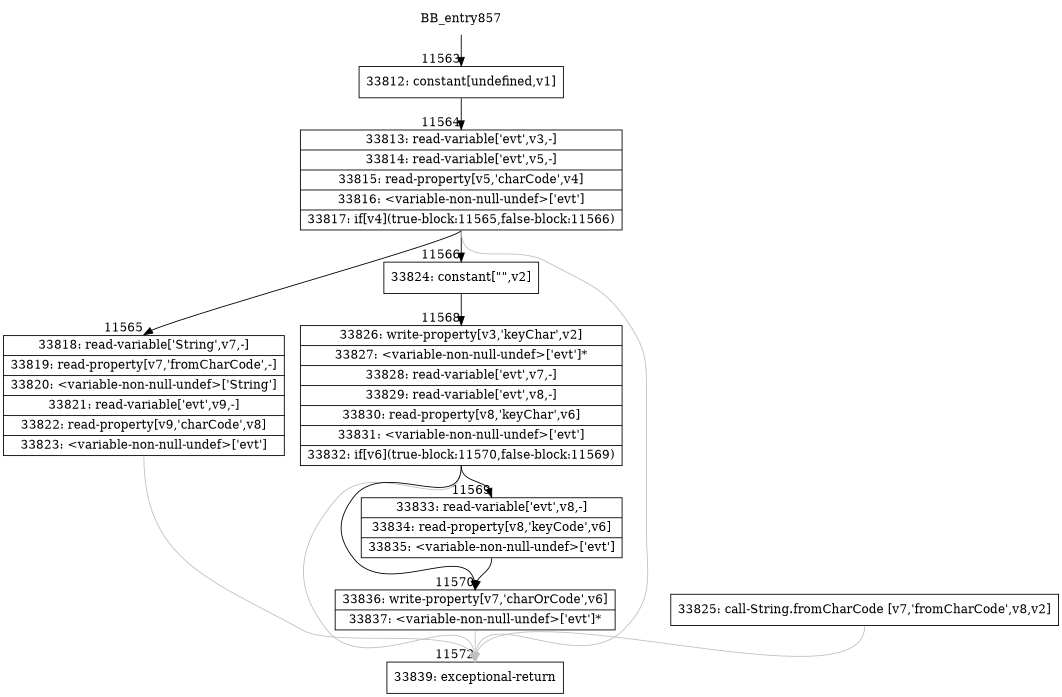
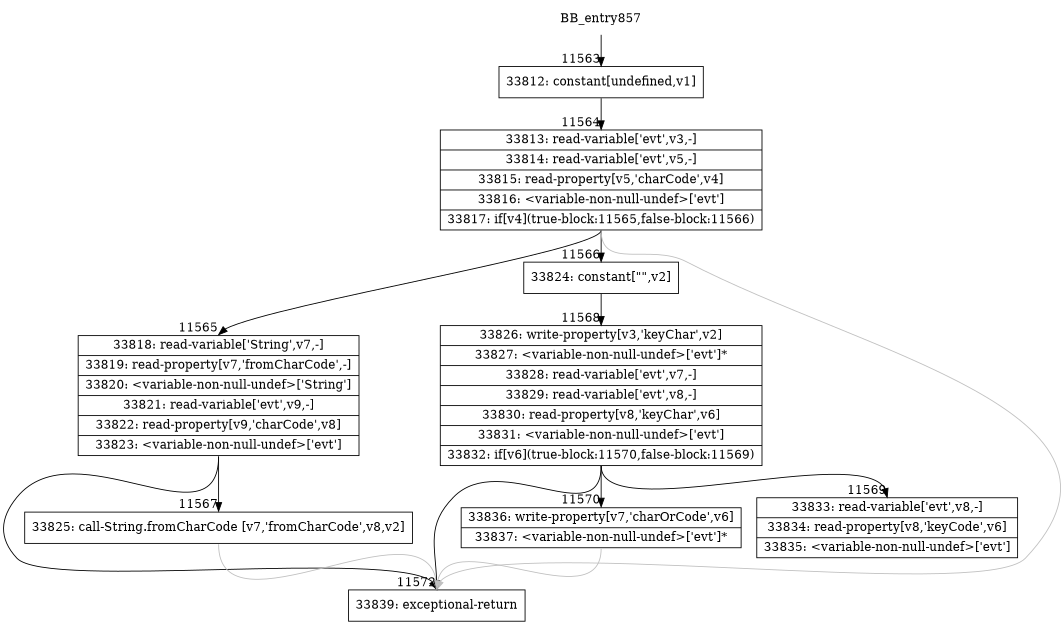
edge "33818: read-variable['String',v7,-]" -> "33825: call-String.fromCharCode [v7,'fromCharCode',v8,v2]": added
edge "33833: read-variable['evt',v8,-]" -> "33836: write-property[v7,'charOrCode',v6]": removed
edge "33826: write-property[v3,'keyChar',v2]" -> "33839: exceptional-return": color gray -> black
edge "33818: read-variable['String',v7,-]" -> "33839: exceptional-return": color gray -> black
